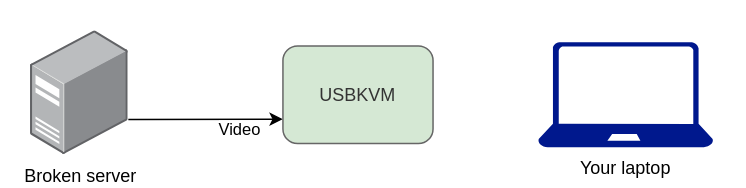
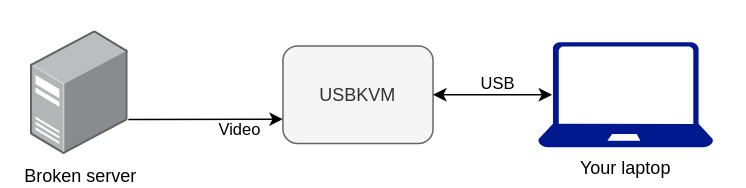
node "USBKVM": fillcolor #d5e8d4 -> #f5f5f5
edge "USBKVM" -- "Your laptop": added, label "USB"
